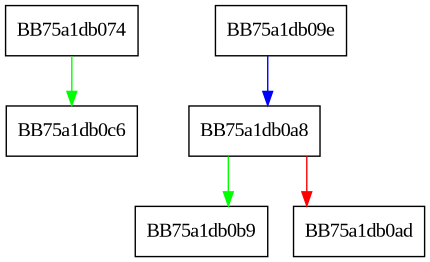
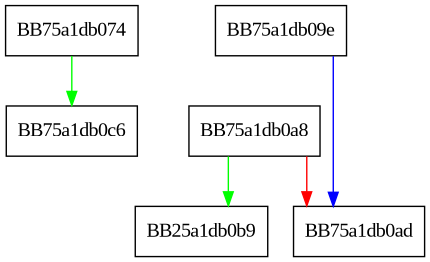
edge "BB75a1db09e" -> "BB75a1db0a8": now "BB75a1db09e" -> "BB75a1db0ad"
node "BB75a1db0b9": label "BB75a1db0b9" -> "BB25a1db0b9"
